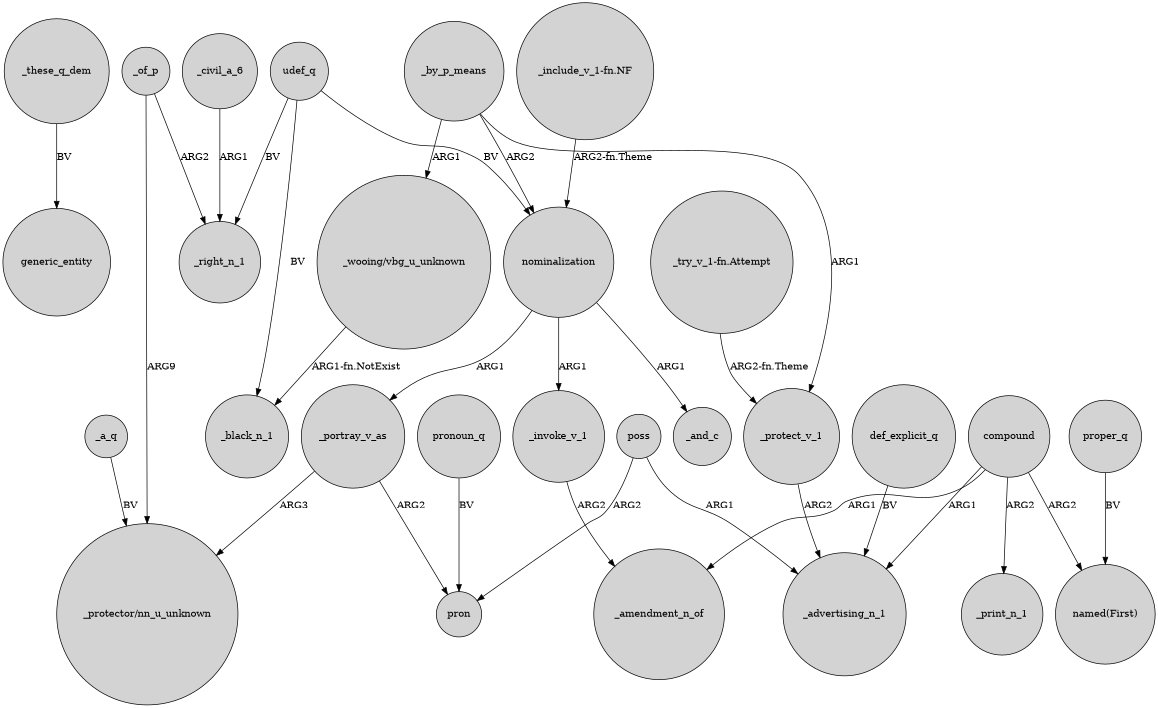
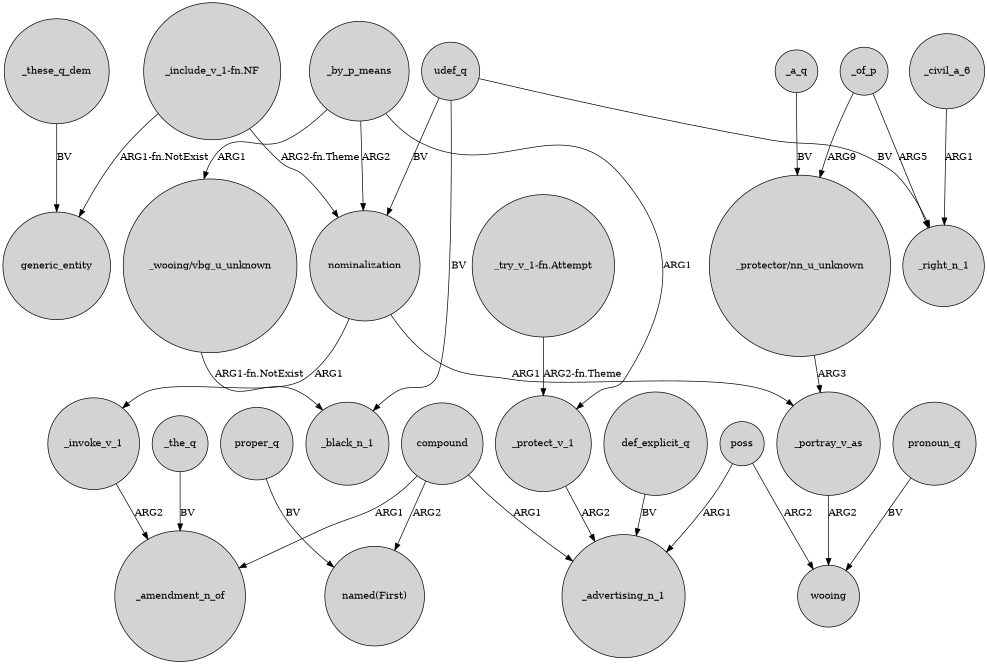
edge "_of_p" -> "_right_n_1": label "ARG2" -> "ARG5"
edge "_include_v_1-fn.NF" -> "generic_entity": added, label "ARG1-fn.NotExist"
node "_and_c": removed
node "_the_q": added
edge "_portray_v_as" -> "_protector/nn_u_unknown": reversed
node "pron": label "pron" -> "wooing"
node "_print_n_1": removed
